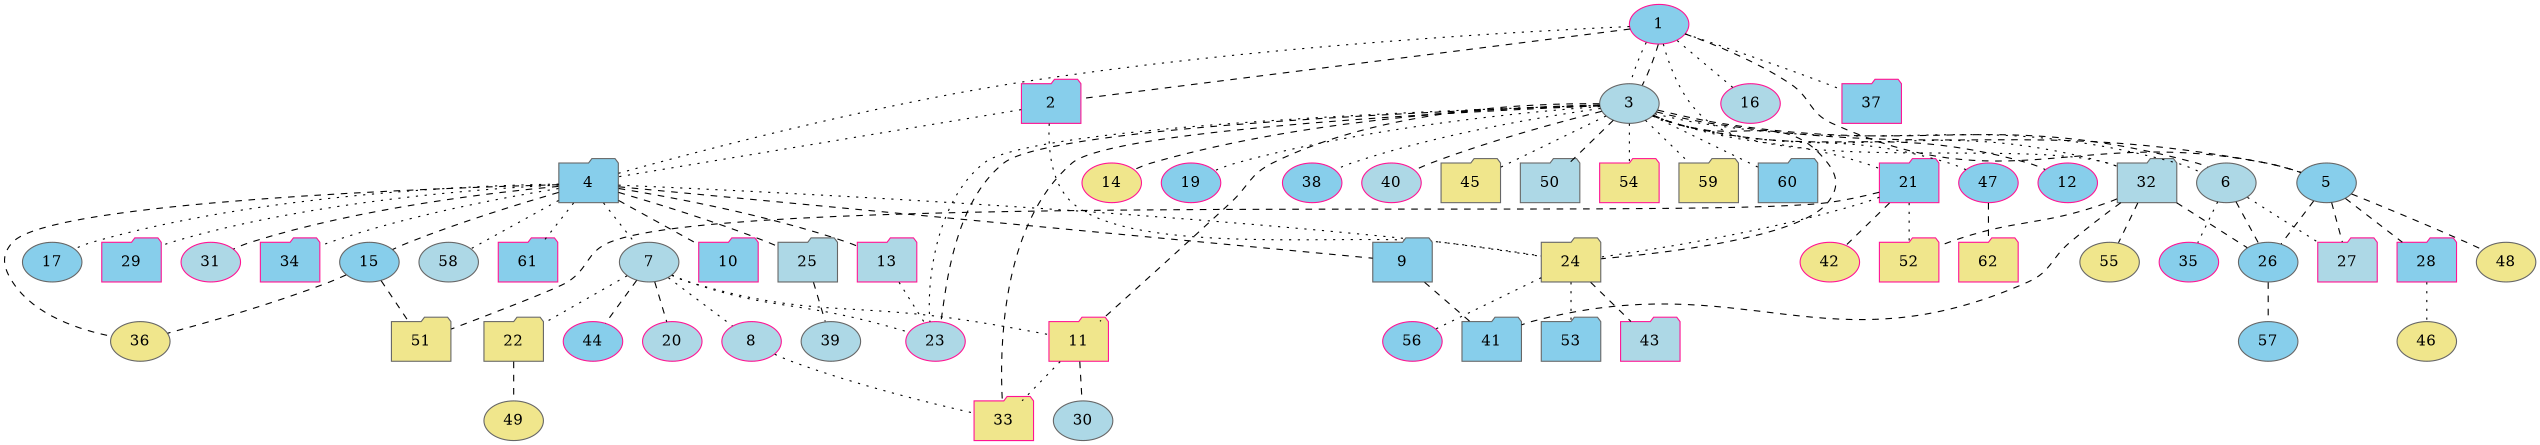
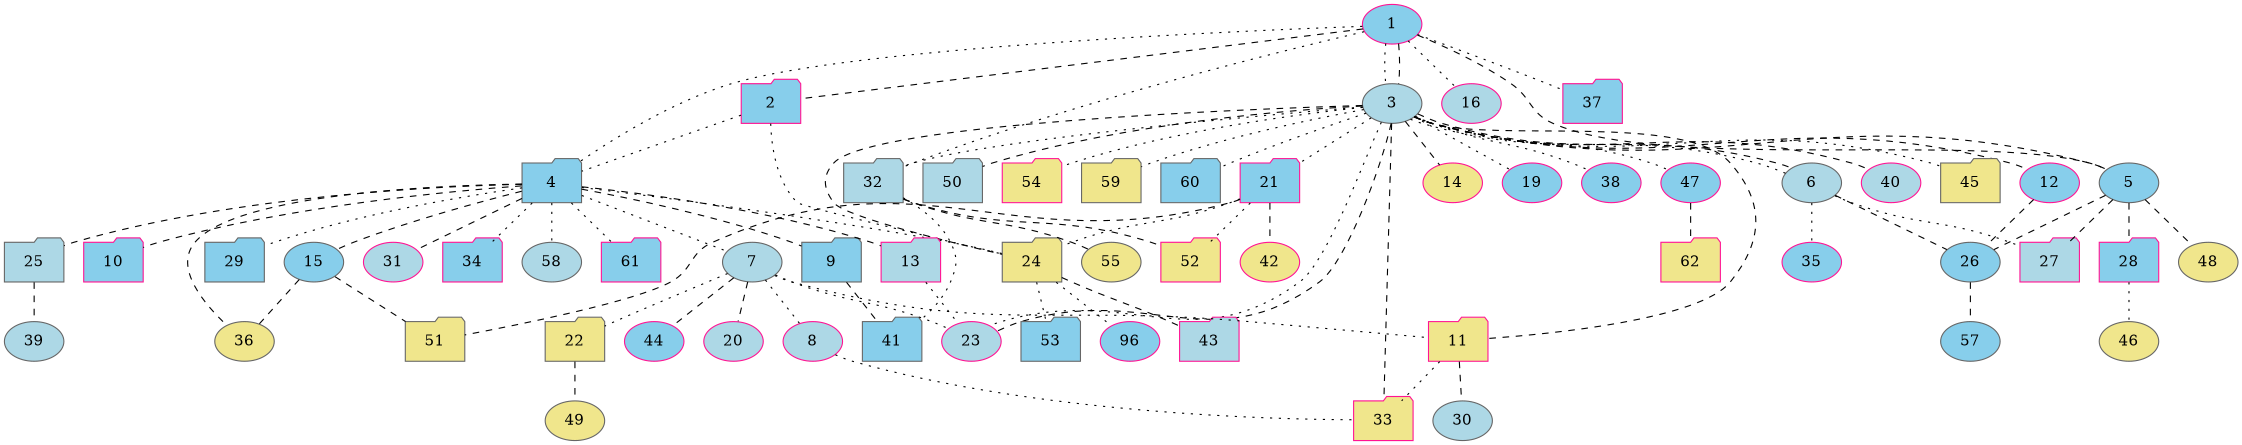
edge "32" -- "26": now "12" -- "26"
node "17": removed
node "29": color deeppink -> gray40
edge "32" -- "41": style dashed -> dotted
node "56": label "56" -> "96"
